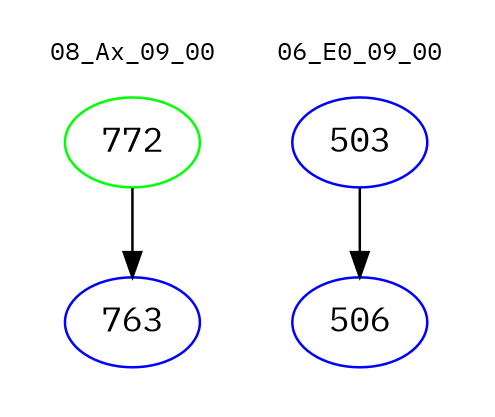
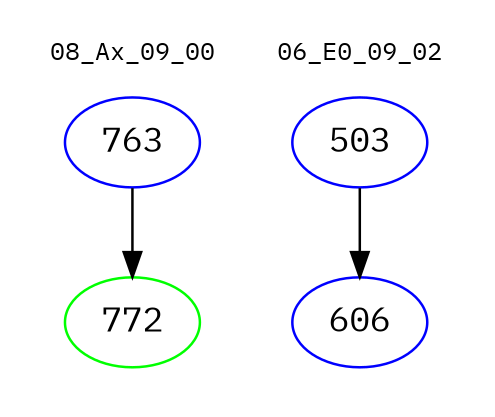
cluster "06_E0_09_00": label "06_E0_09_00" -> "06_E0_09_02"
edge "772" -> "763": reversed
node "506": label "506" -> "606"
